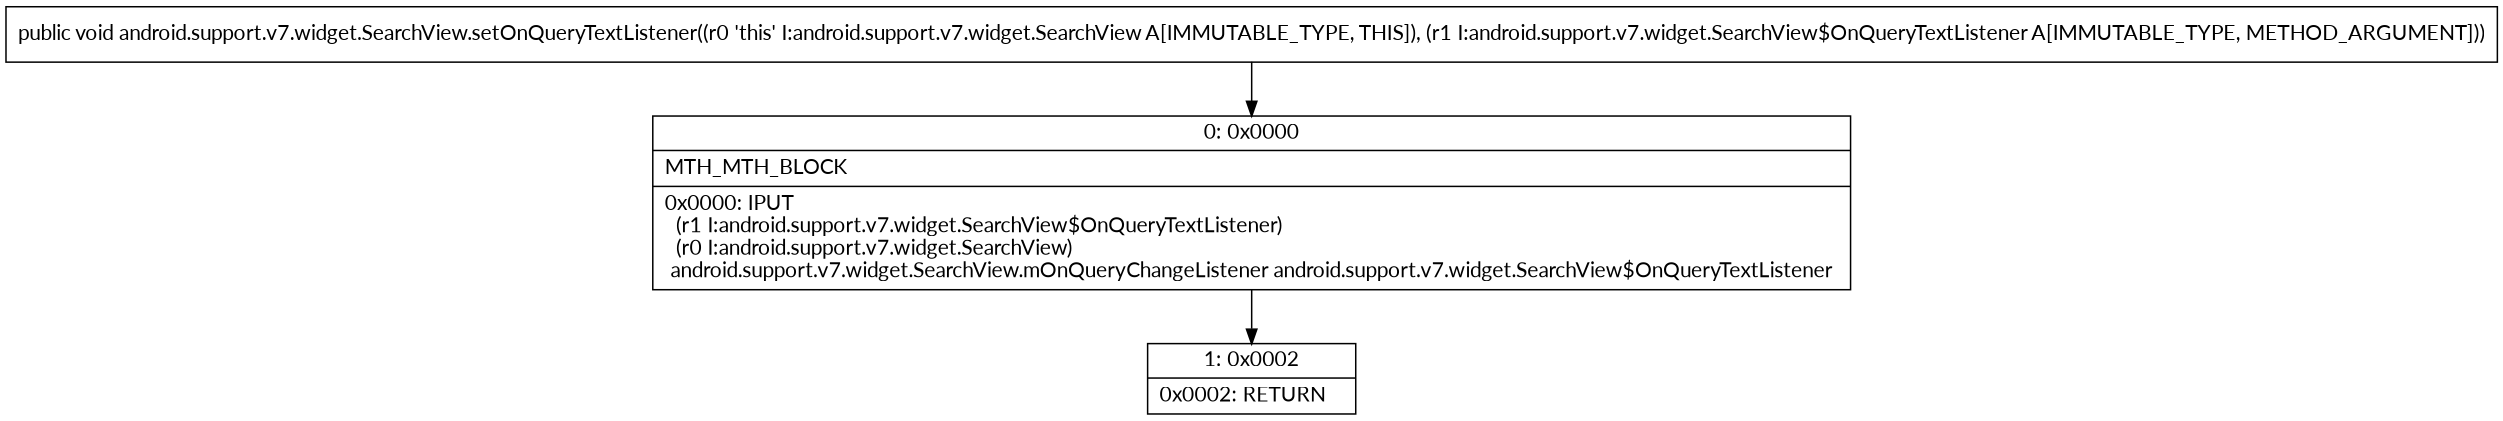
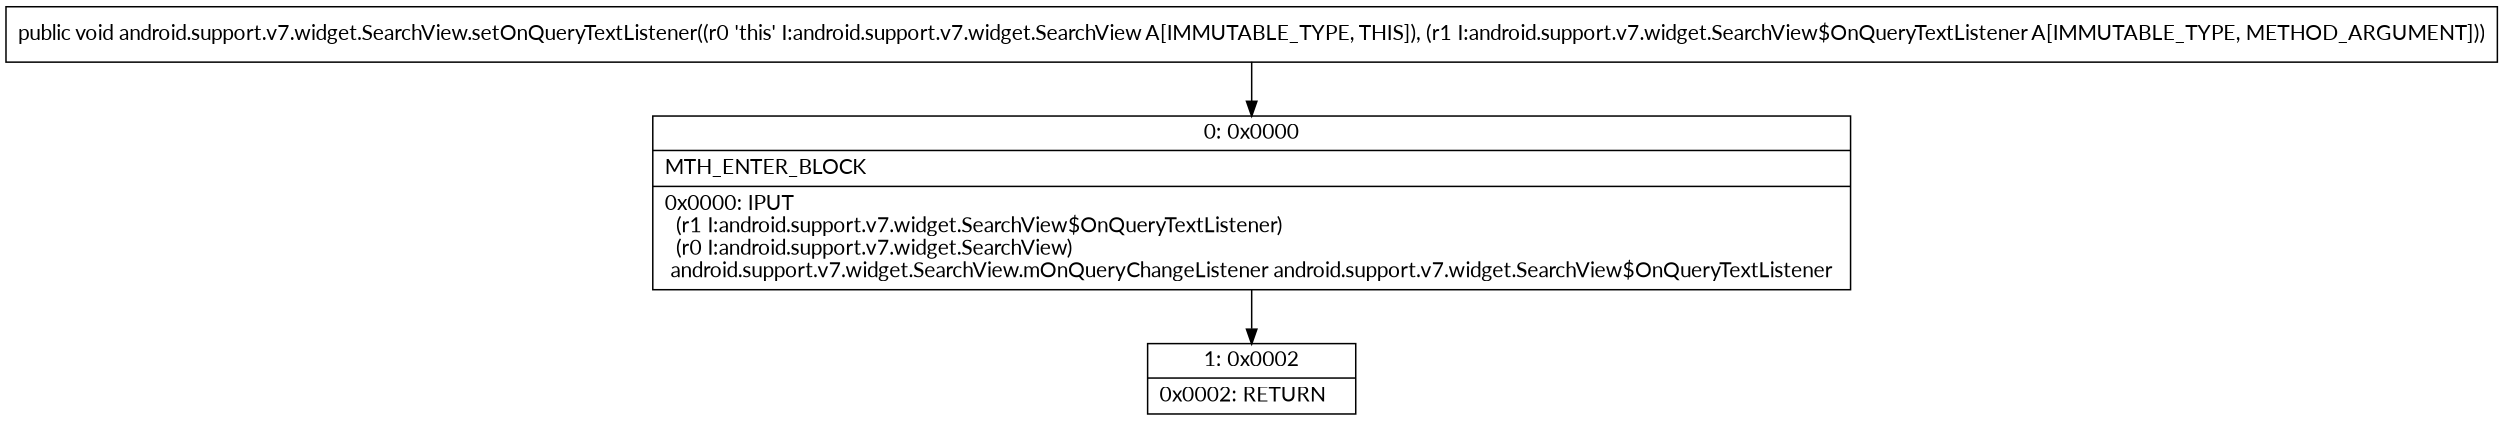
node "0: 0x0000": text "MTH_MTH_BLOCK" -> "MTH_ENTER_BLOCK"
